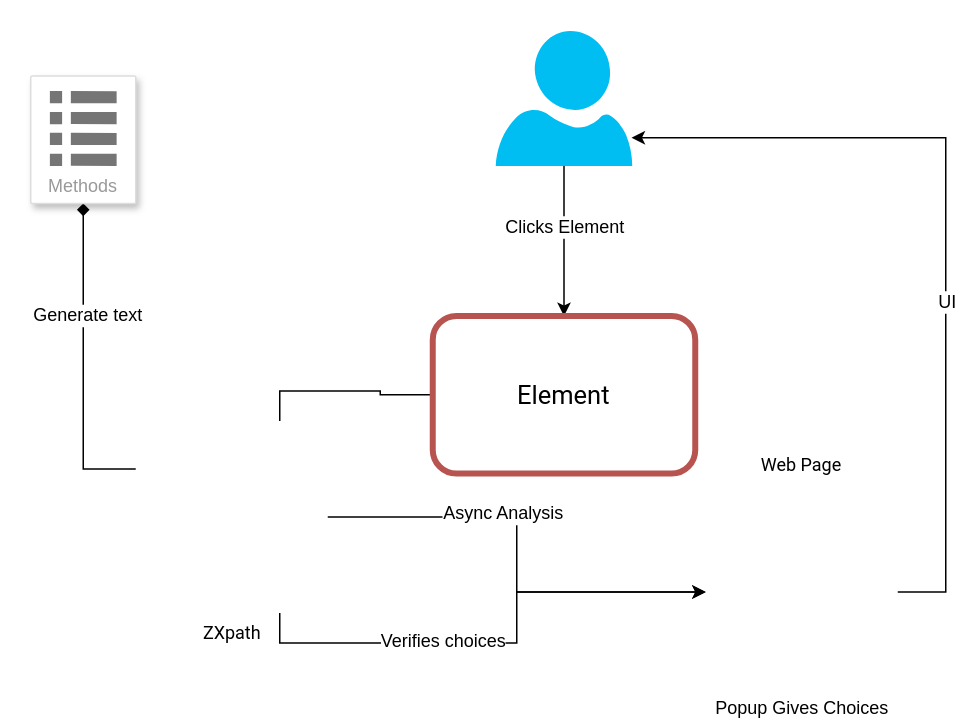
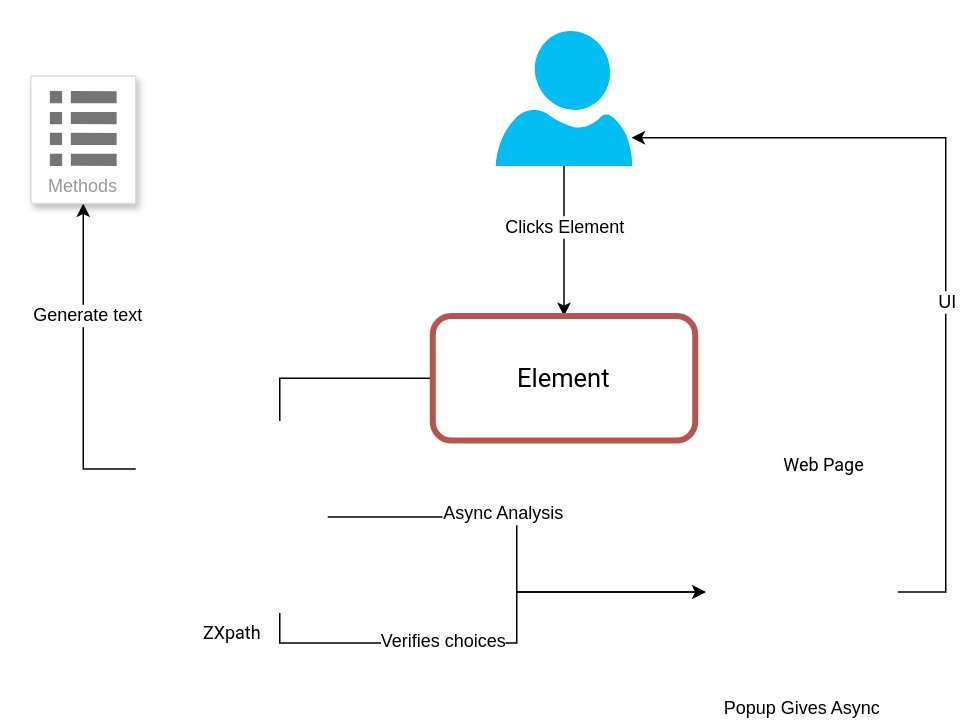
edge "ZXpath" -> "Methods": arrowhead diamond -> classic
node "Element": size 263x158 -> 263x125
node "Web Page": moved (802, 466) -> (824, 466)
node "Popup Gives Choices": label "Popup Gives Choices" -> "Popup Gives Async"
